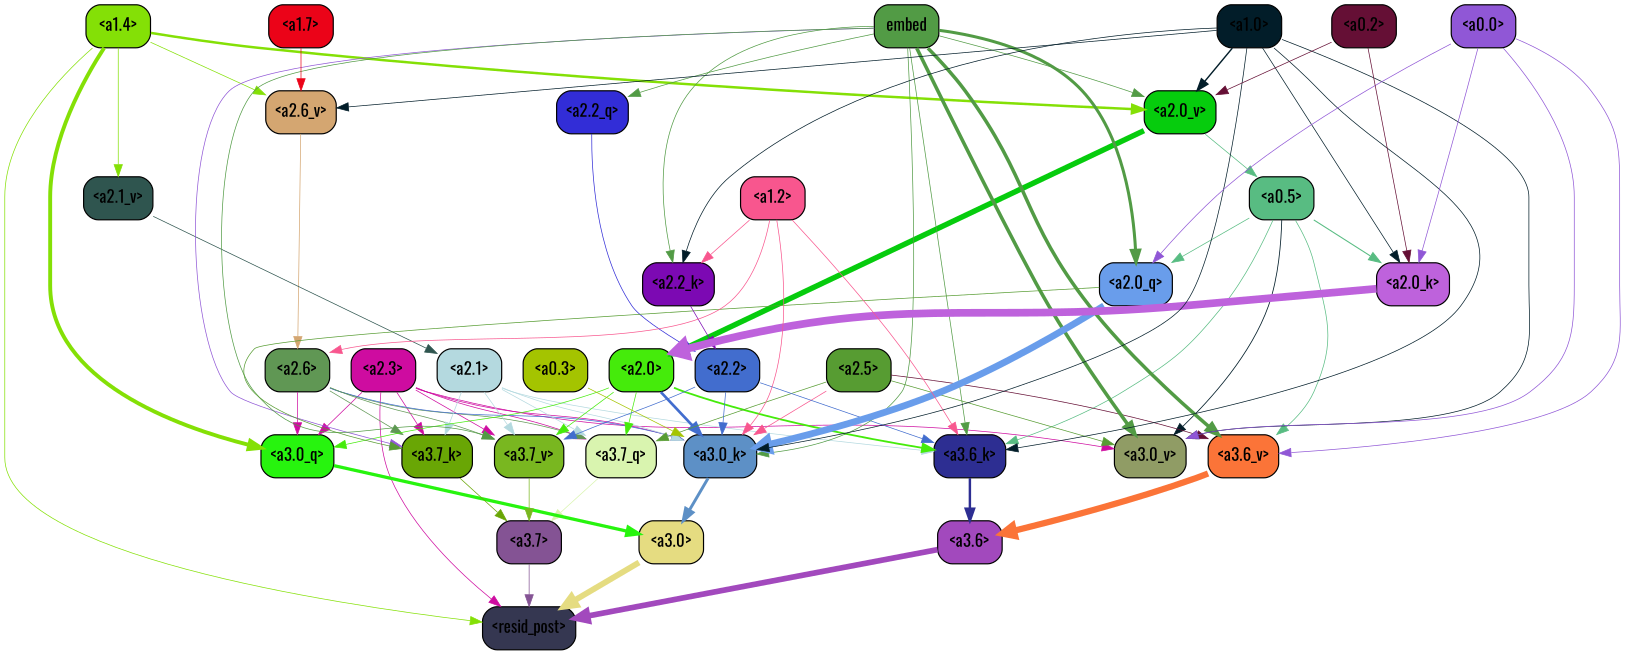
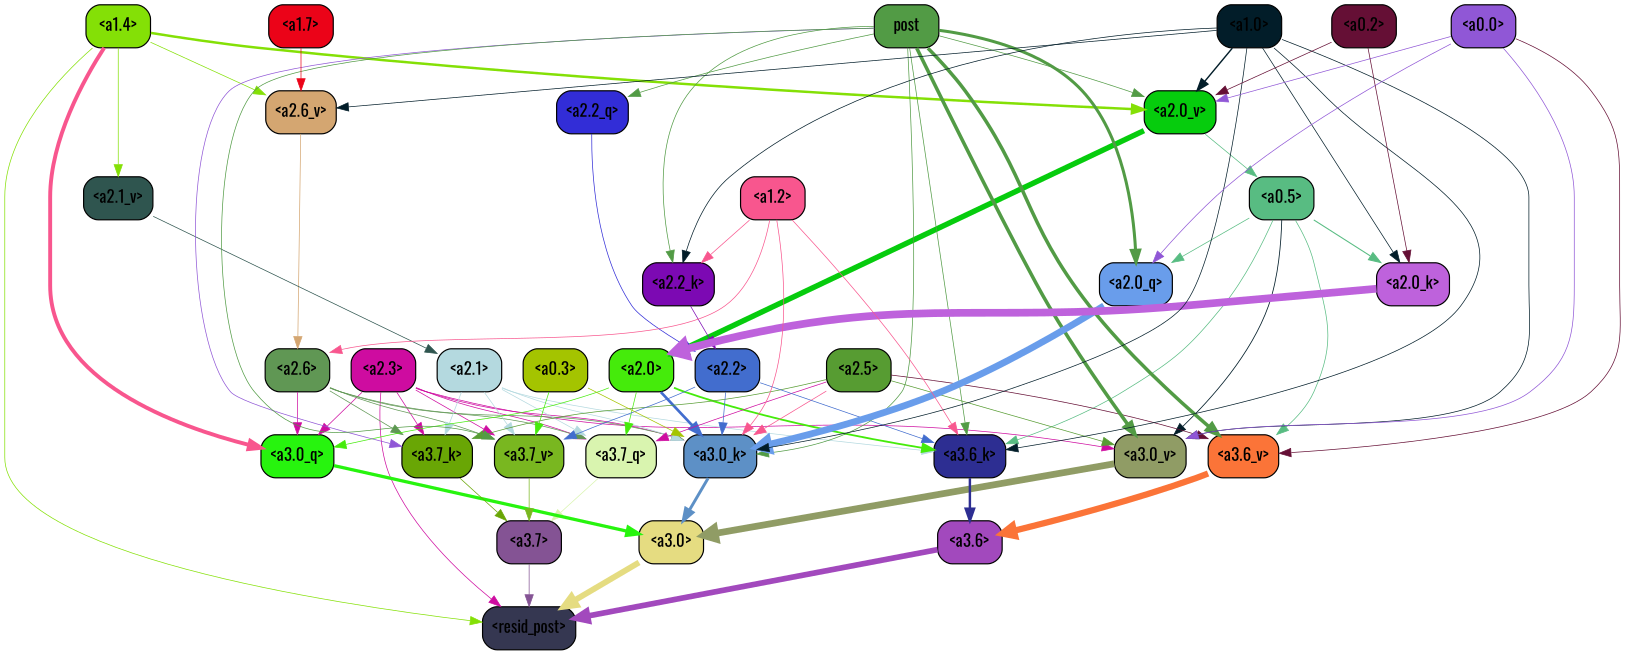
node "embed": label "embed" -> "post"
edge "<a0.0>" -> "<a2.0_k>": now "<a0.0>" -> "<a2.0_v>"
edge "<a1.4>" -> "<a3.0_q>": color #84e006 -> #f8568e
edge "<a2.0_q>" -> "<a3.7_k>": now "<a2.5>" -> "<a3.7_k>"
edge "<a0.0>" -> "<a3.6_v>": color #9057d6 -> #650f35
edge "<a2.0>" -> "<a3.7_v>": now "<a0.3>" -> "<a3.7_v>"
edge "<a2.5>" -> "<a3.7_q>": color #579c32 -> #ce0ca0
edge "<a2.6>" -> "<a3.0_k>": color #426dce -> #609754
edge "<a3.0_v>" -> "<a3.0>": added
